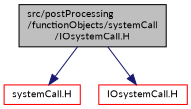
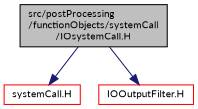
node "IOsystemCall.H": label "IOsystemCall.H" -> "IOOutputFilter.H"
